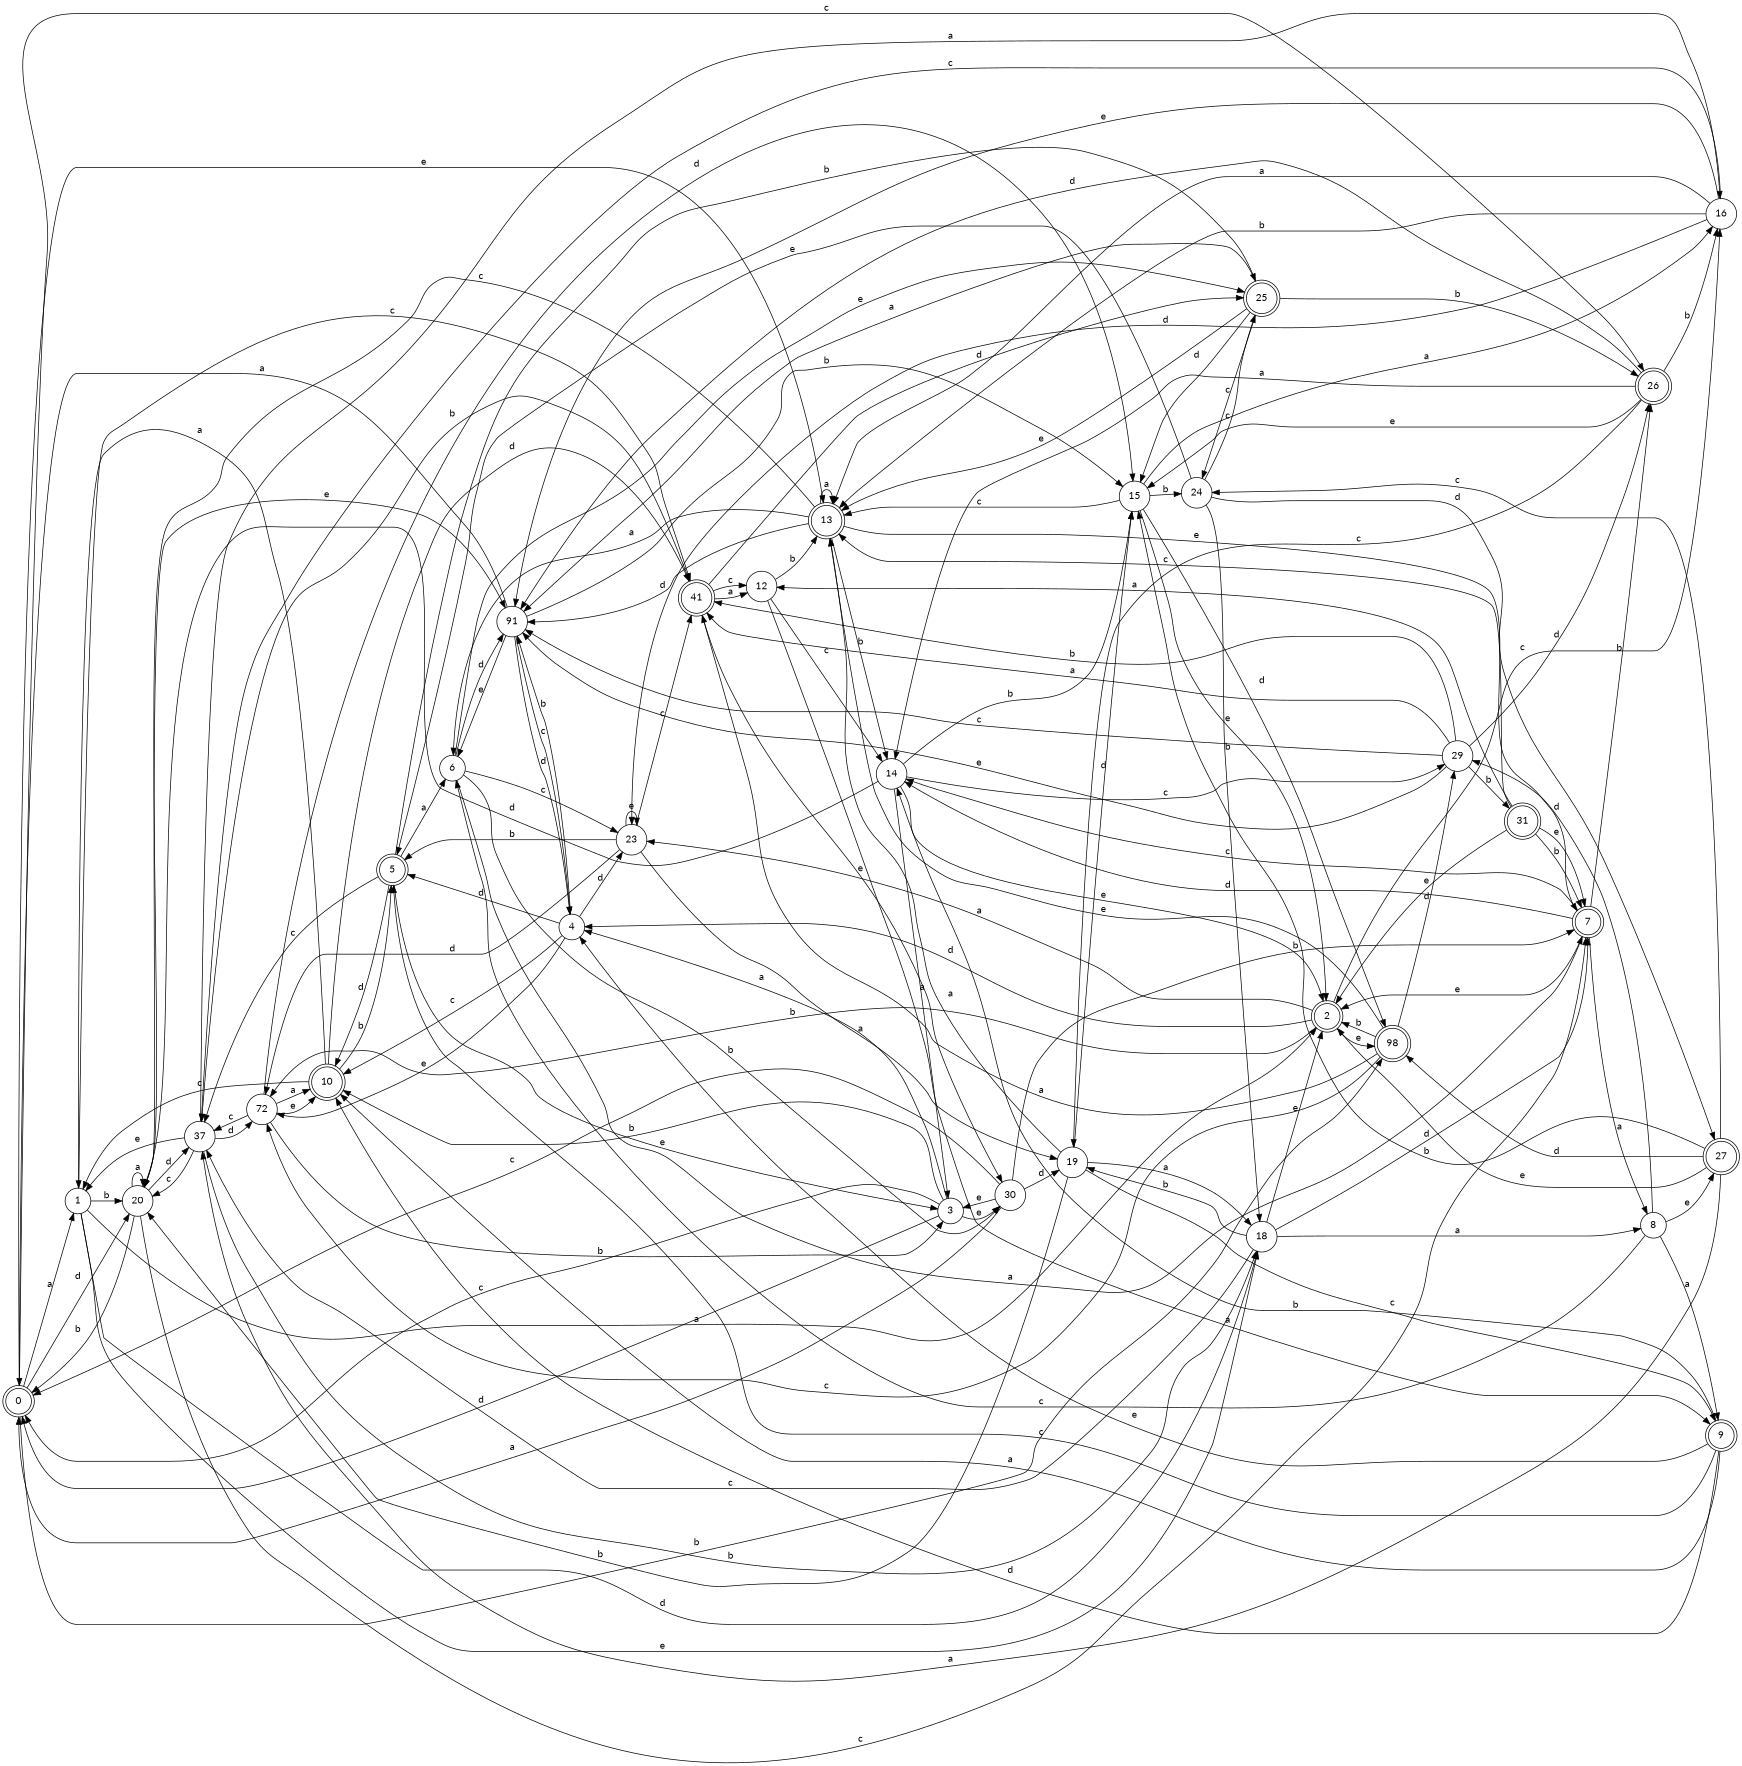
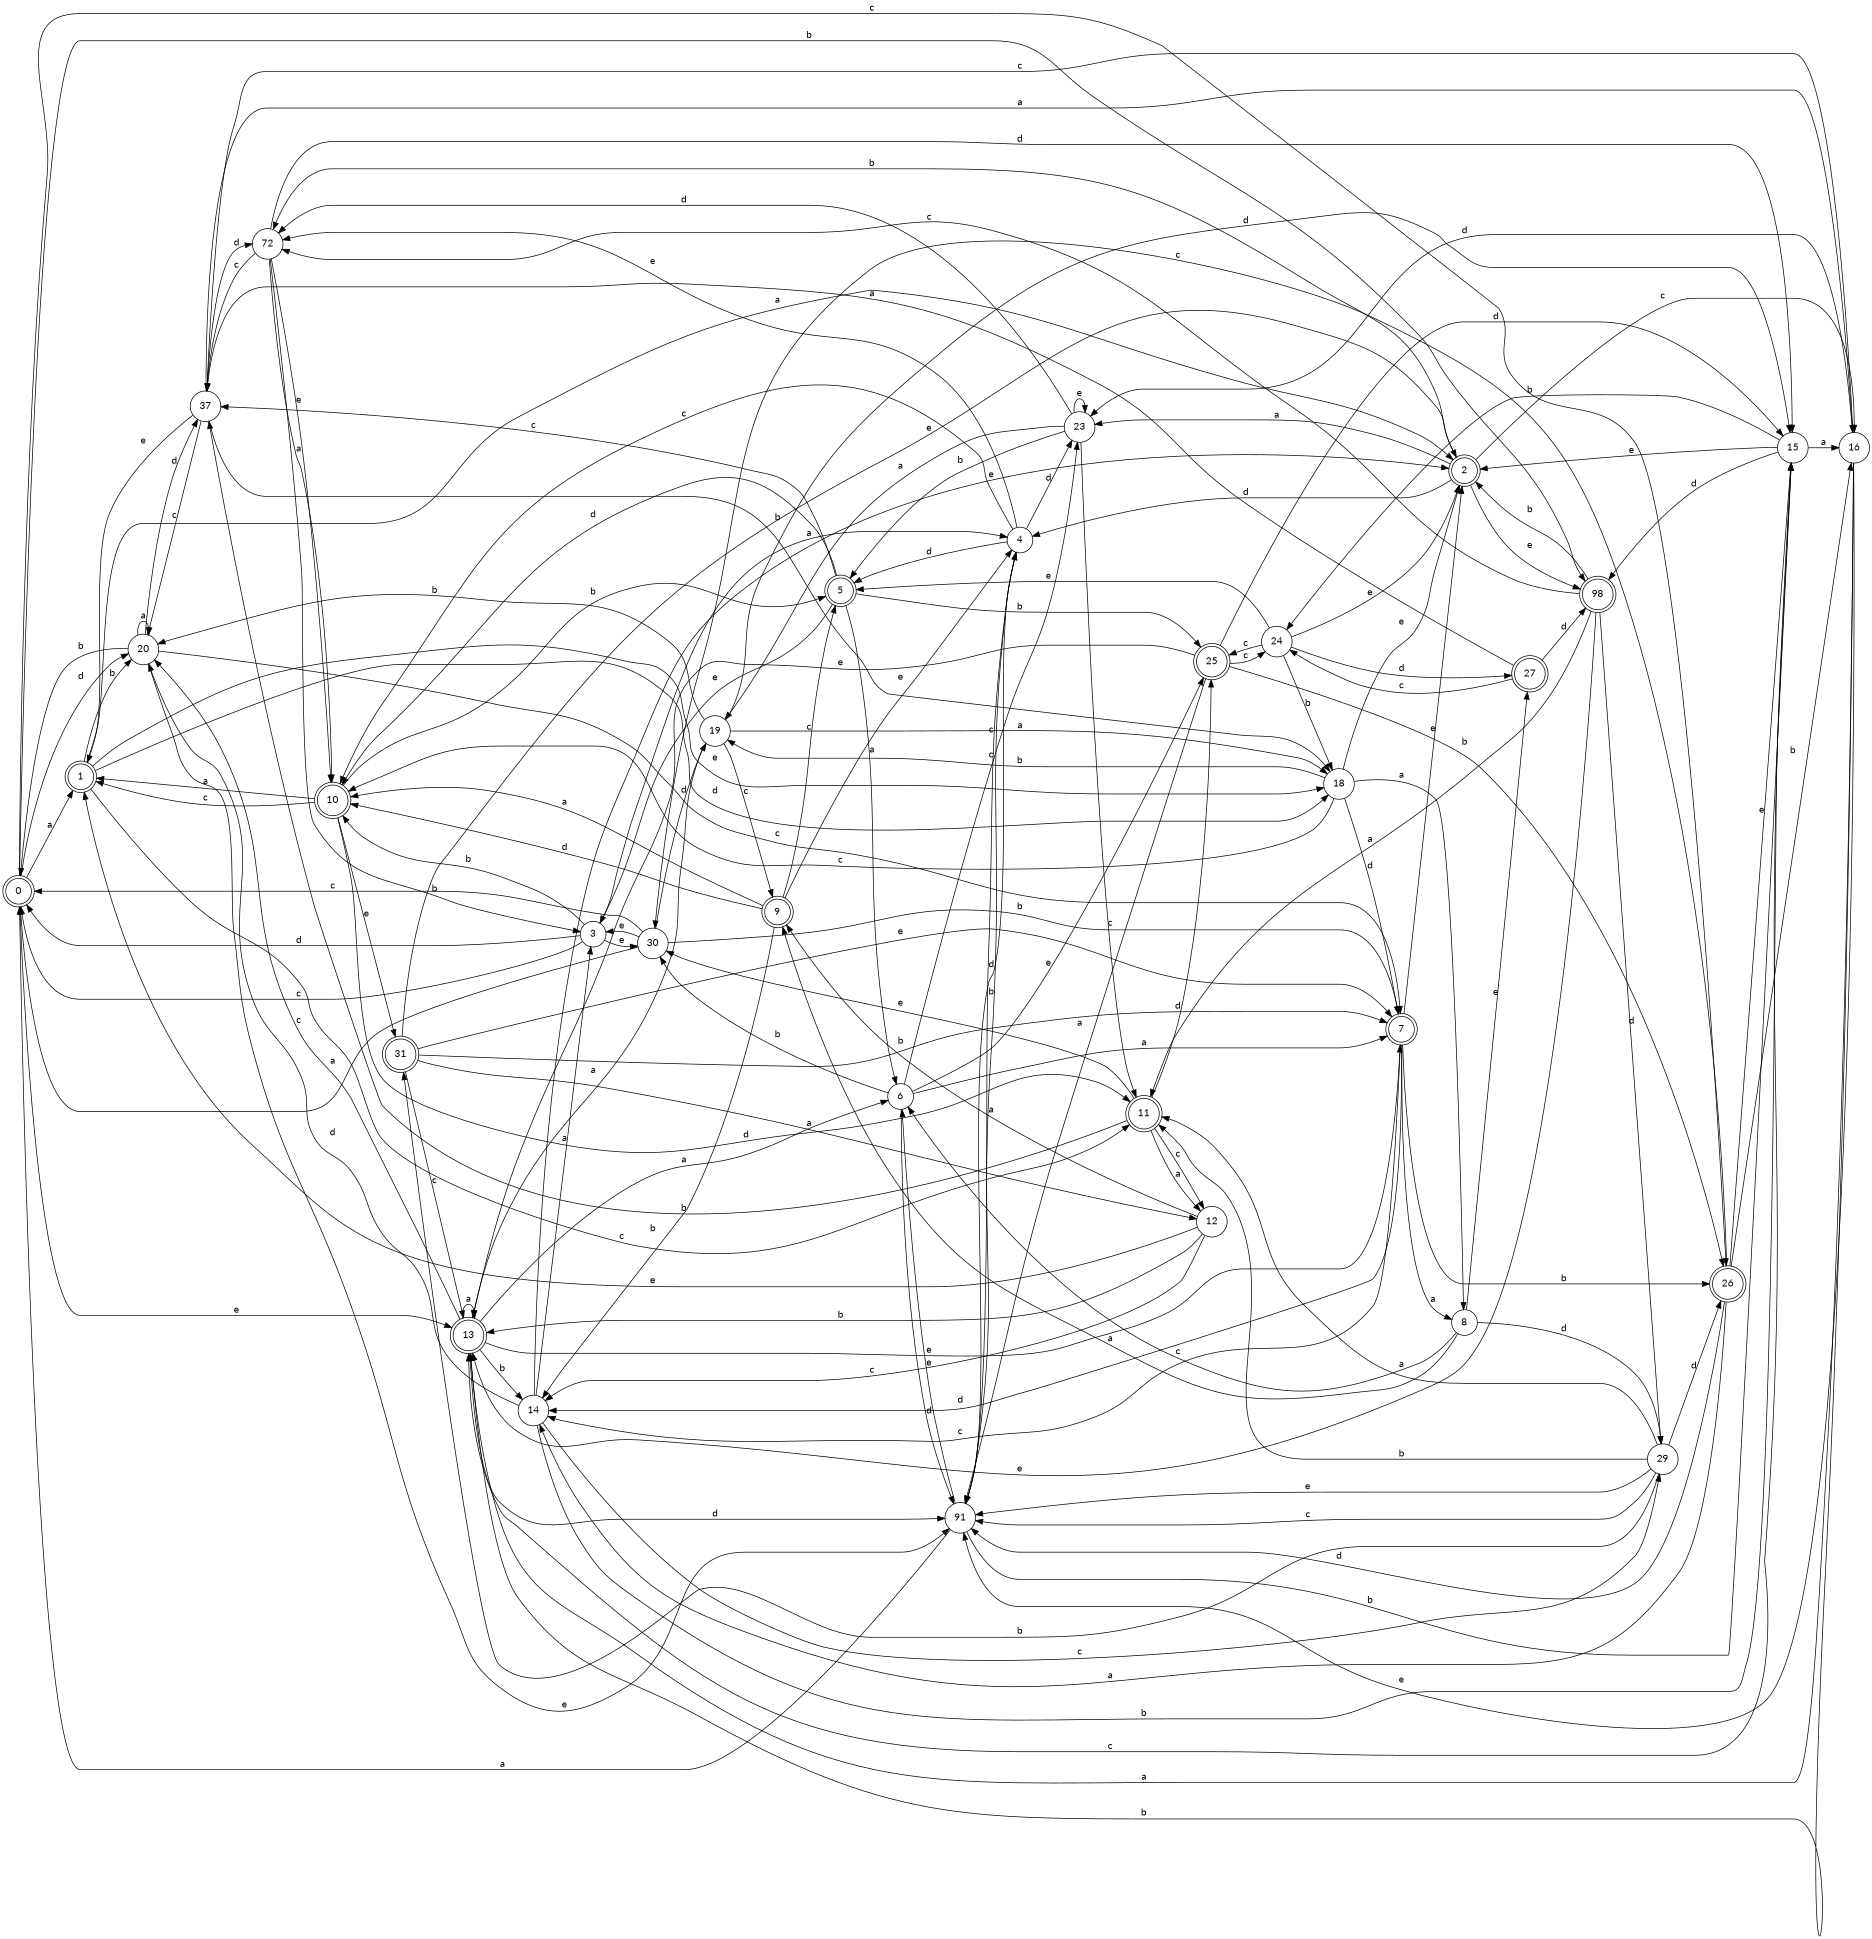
node "41": label "41" -> "11"
edge "26" -> "19": now "26" -> "30"
edge "10" -> "31": added, label "e"
edge "27" -> "15": removed, label "b"
edge "27" -> "2": now "24" -> "2"
node "1": shape circle -> doublecircle
edge "12" -> "1": added, label "e"
edge "18" -> "37": now "18" -> "10"
